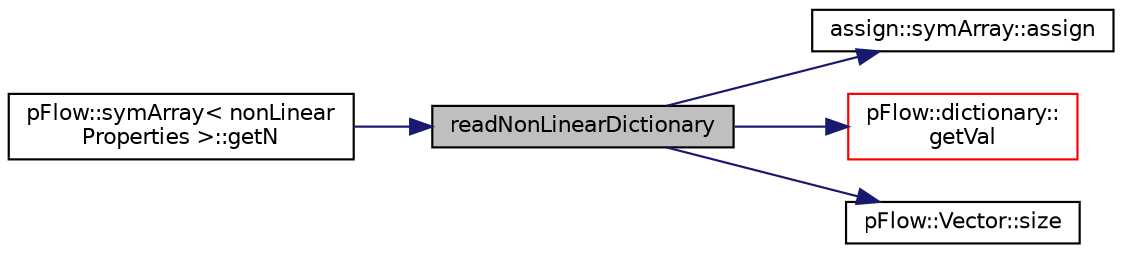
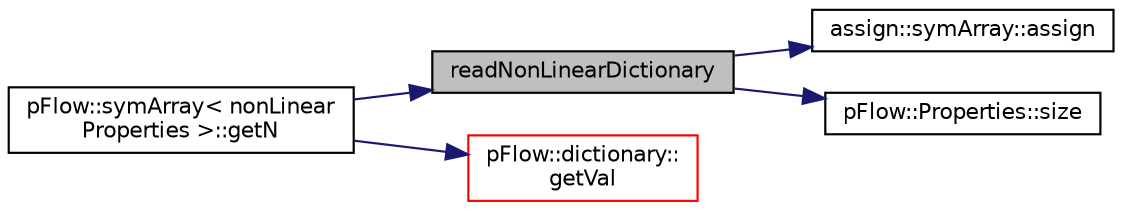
edge "readNonLinearDictionary" -> "pFlow::dictionary:: getVal": now "pFlow::symArray< nonLinear Properties >::getN" -> "pFlow::dictionary:: getVal"
node "pFlow::Vector::size": label "pFlow::Vector::size" -> "pFlow::Properties::size"
